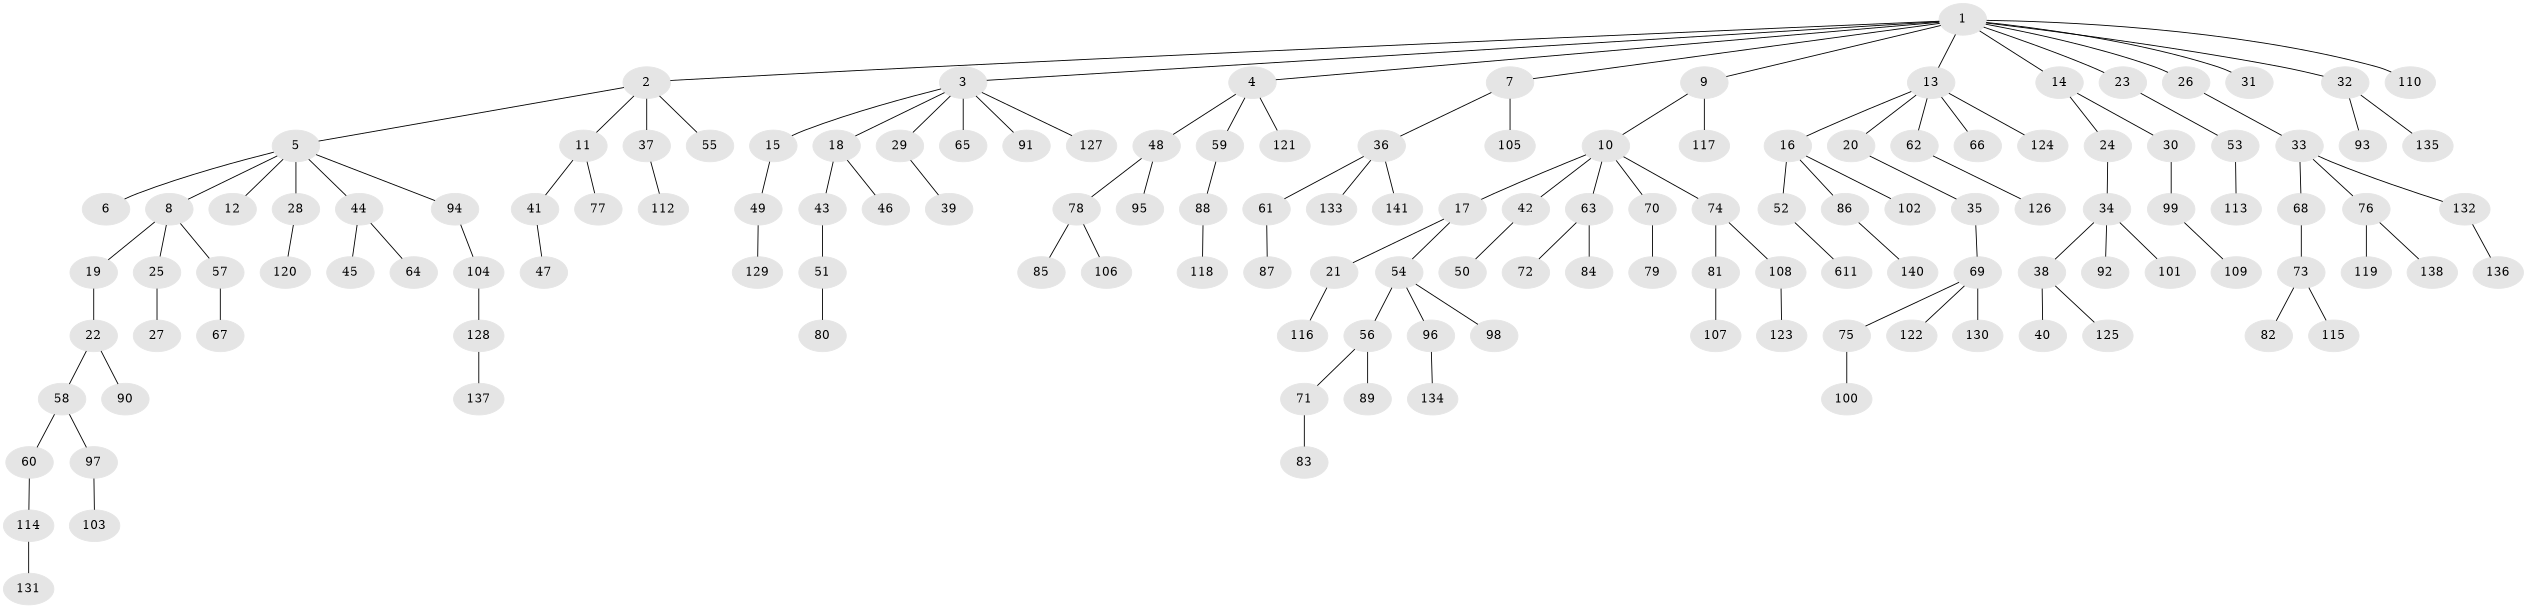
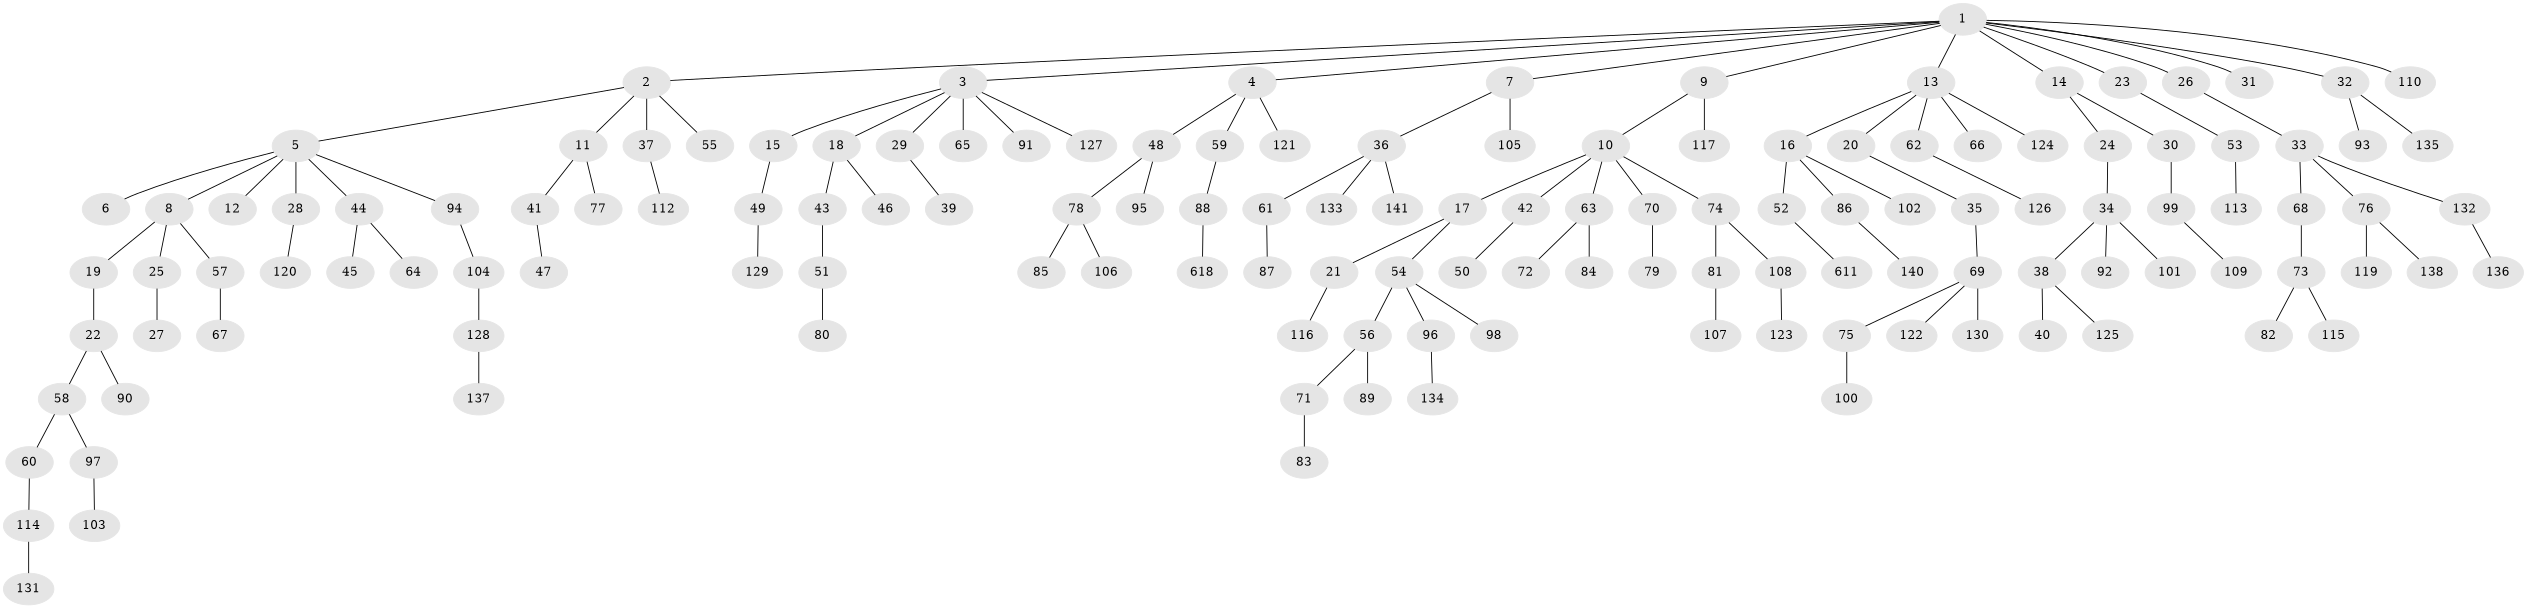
node "118": label "118" -> "618"
